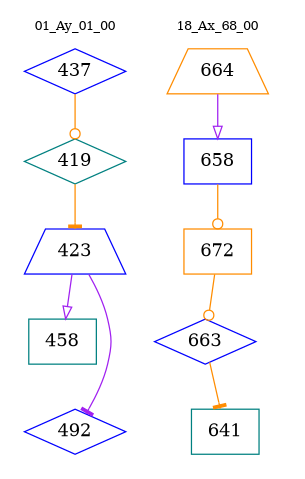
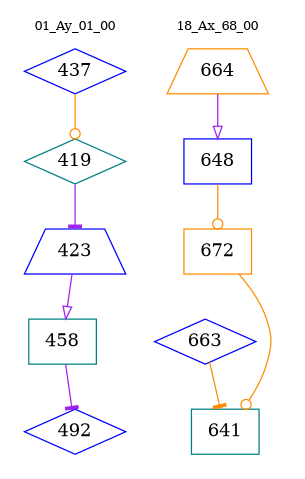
node "658": label "658" -> "648"
edge "419" -> "423": color darkorange -> purple
edge "672" -> "663": now "672" -> "641"
edge "423" -> "492": now "458" -> "492"
